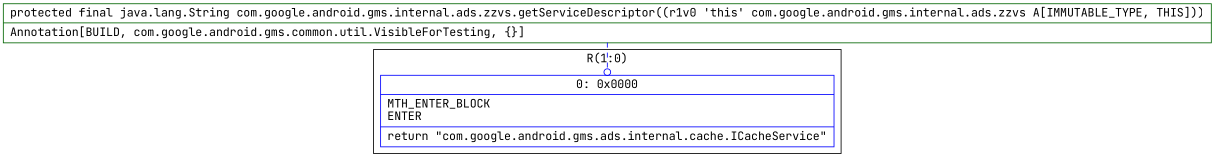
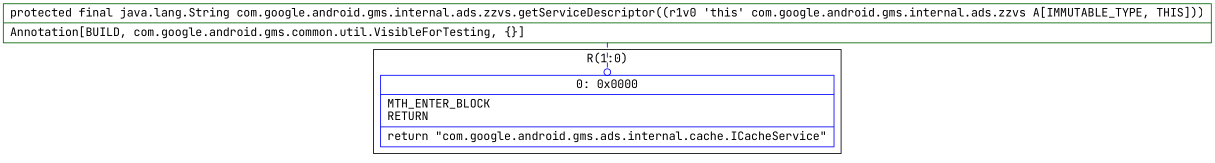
node "0: 0x0000": text "ENTER" -> "RETURN"
